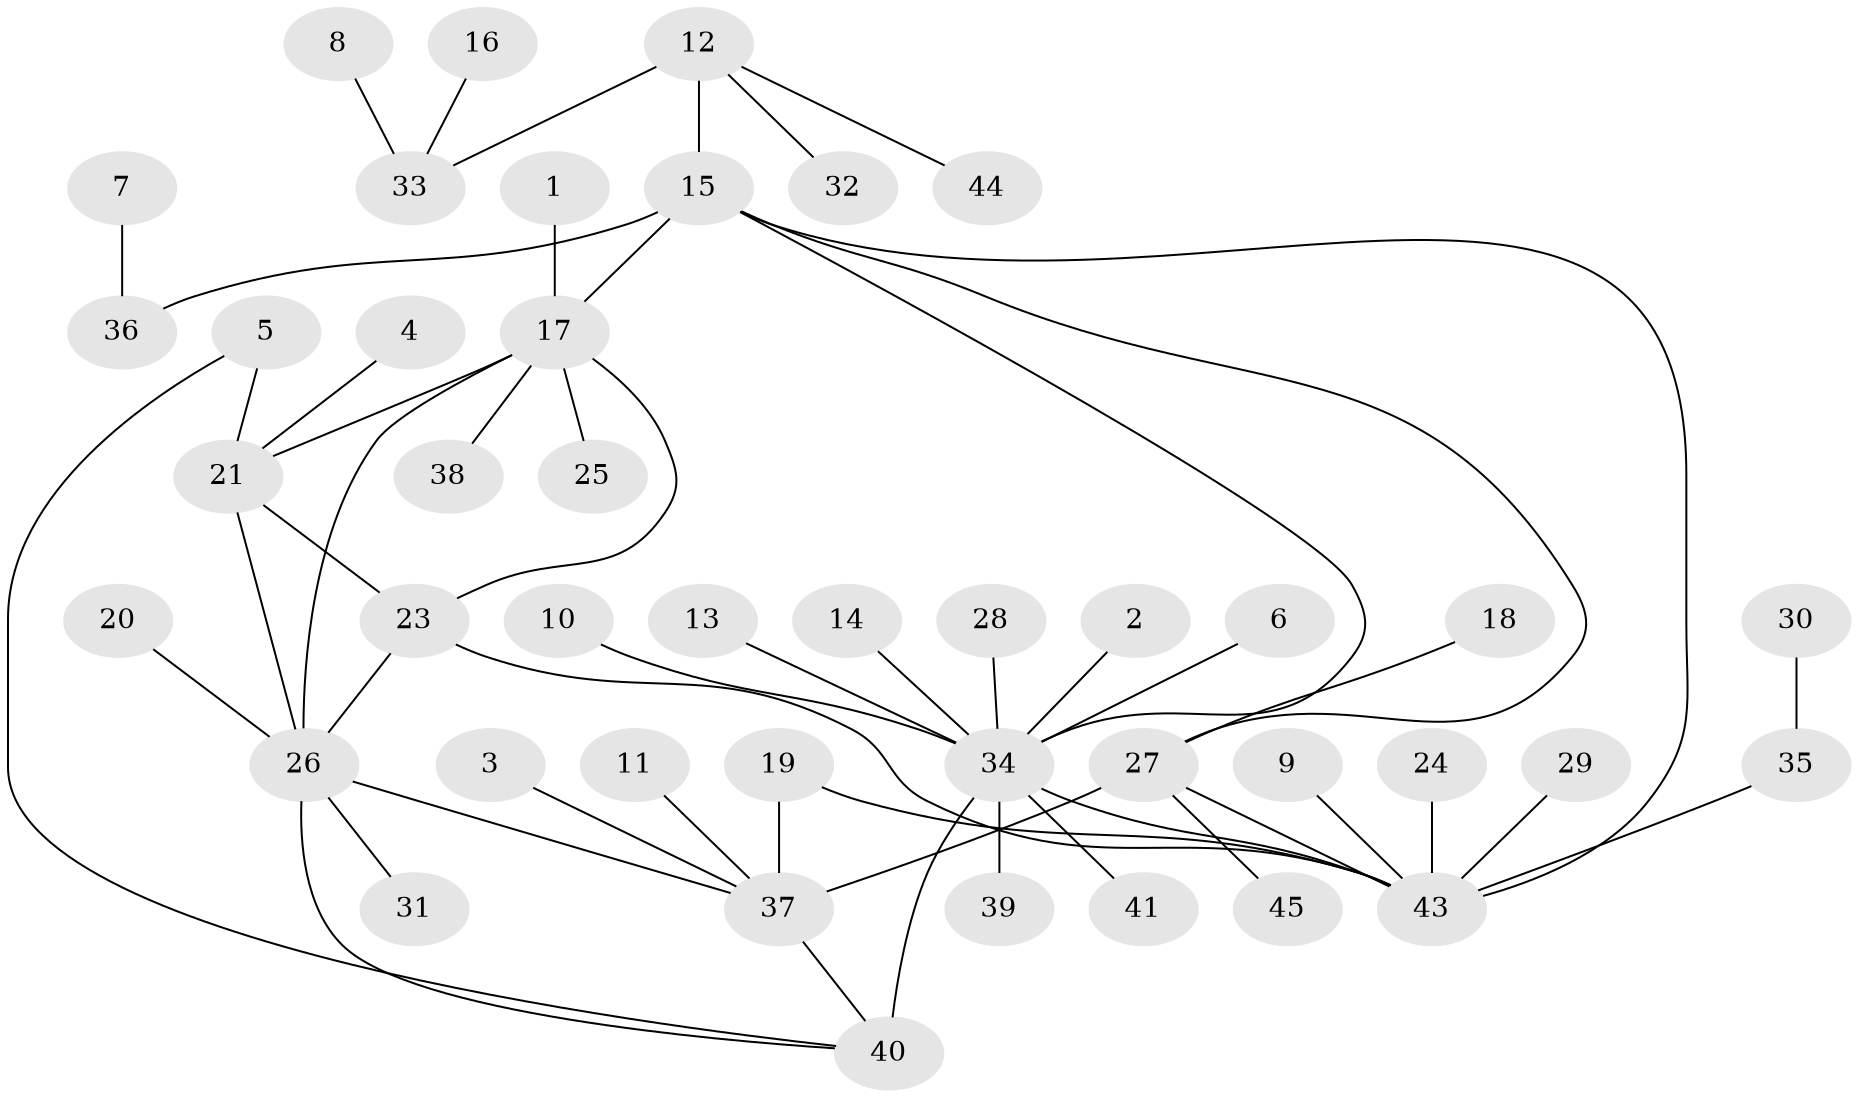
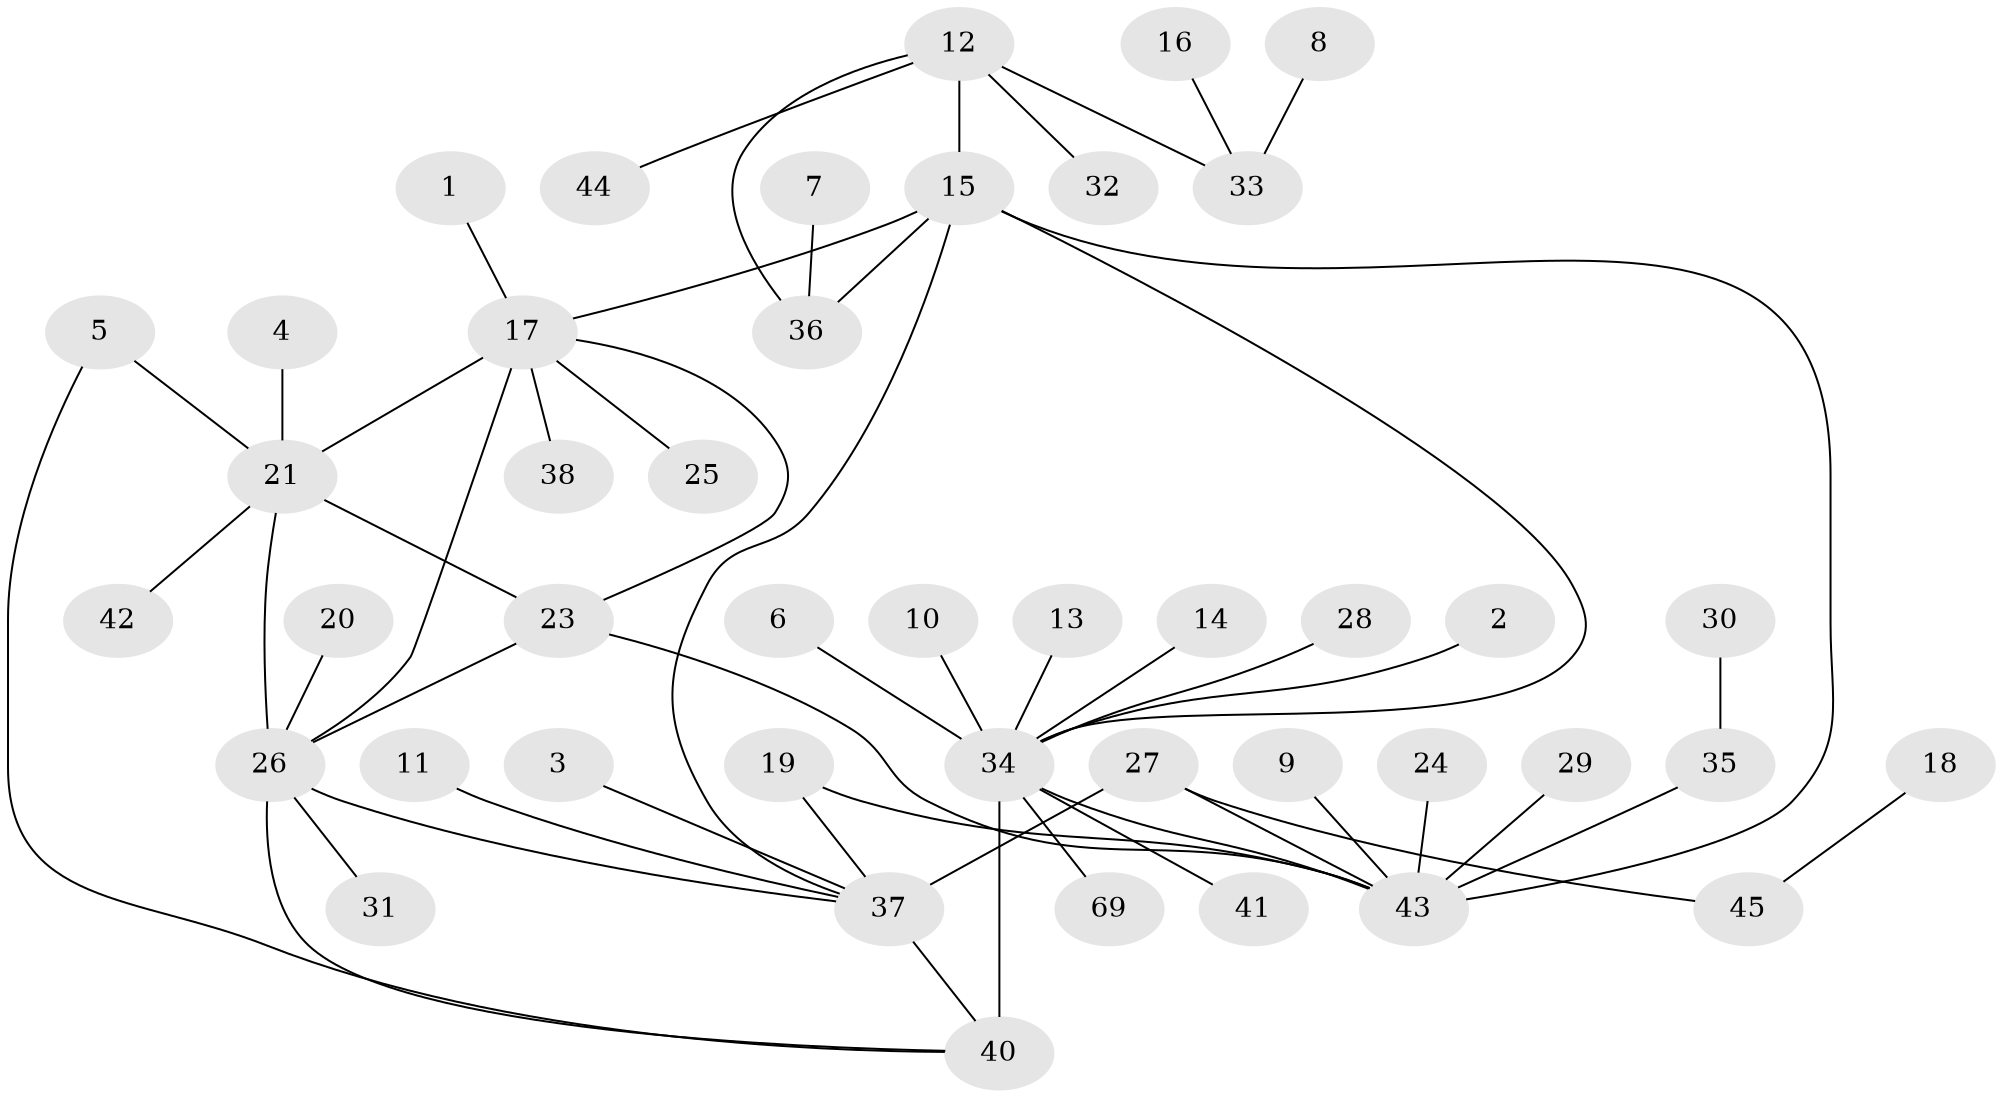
edge "12" -- "36": added
edge "15" -- "27": now "15" -- "37"
node "42": added
edge "18" -- "27": now "18" -- "45"
node "39": label "39" -> "69"
